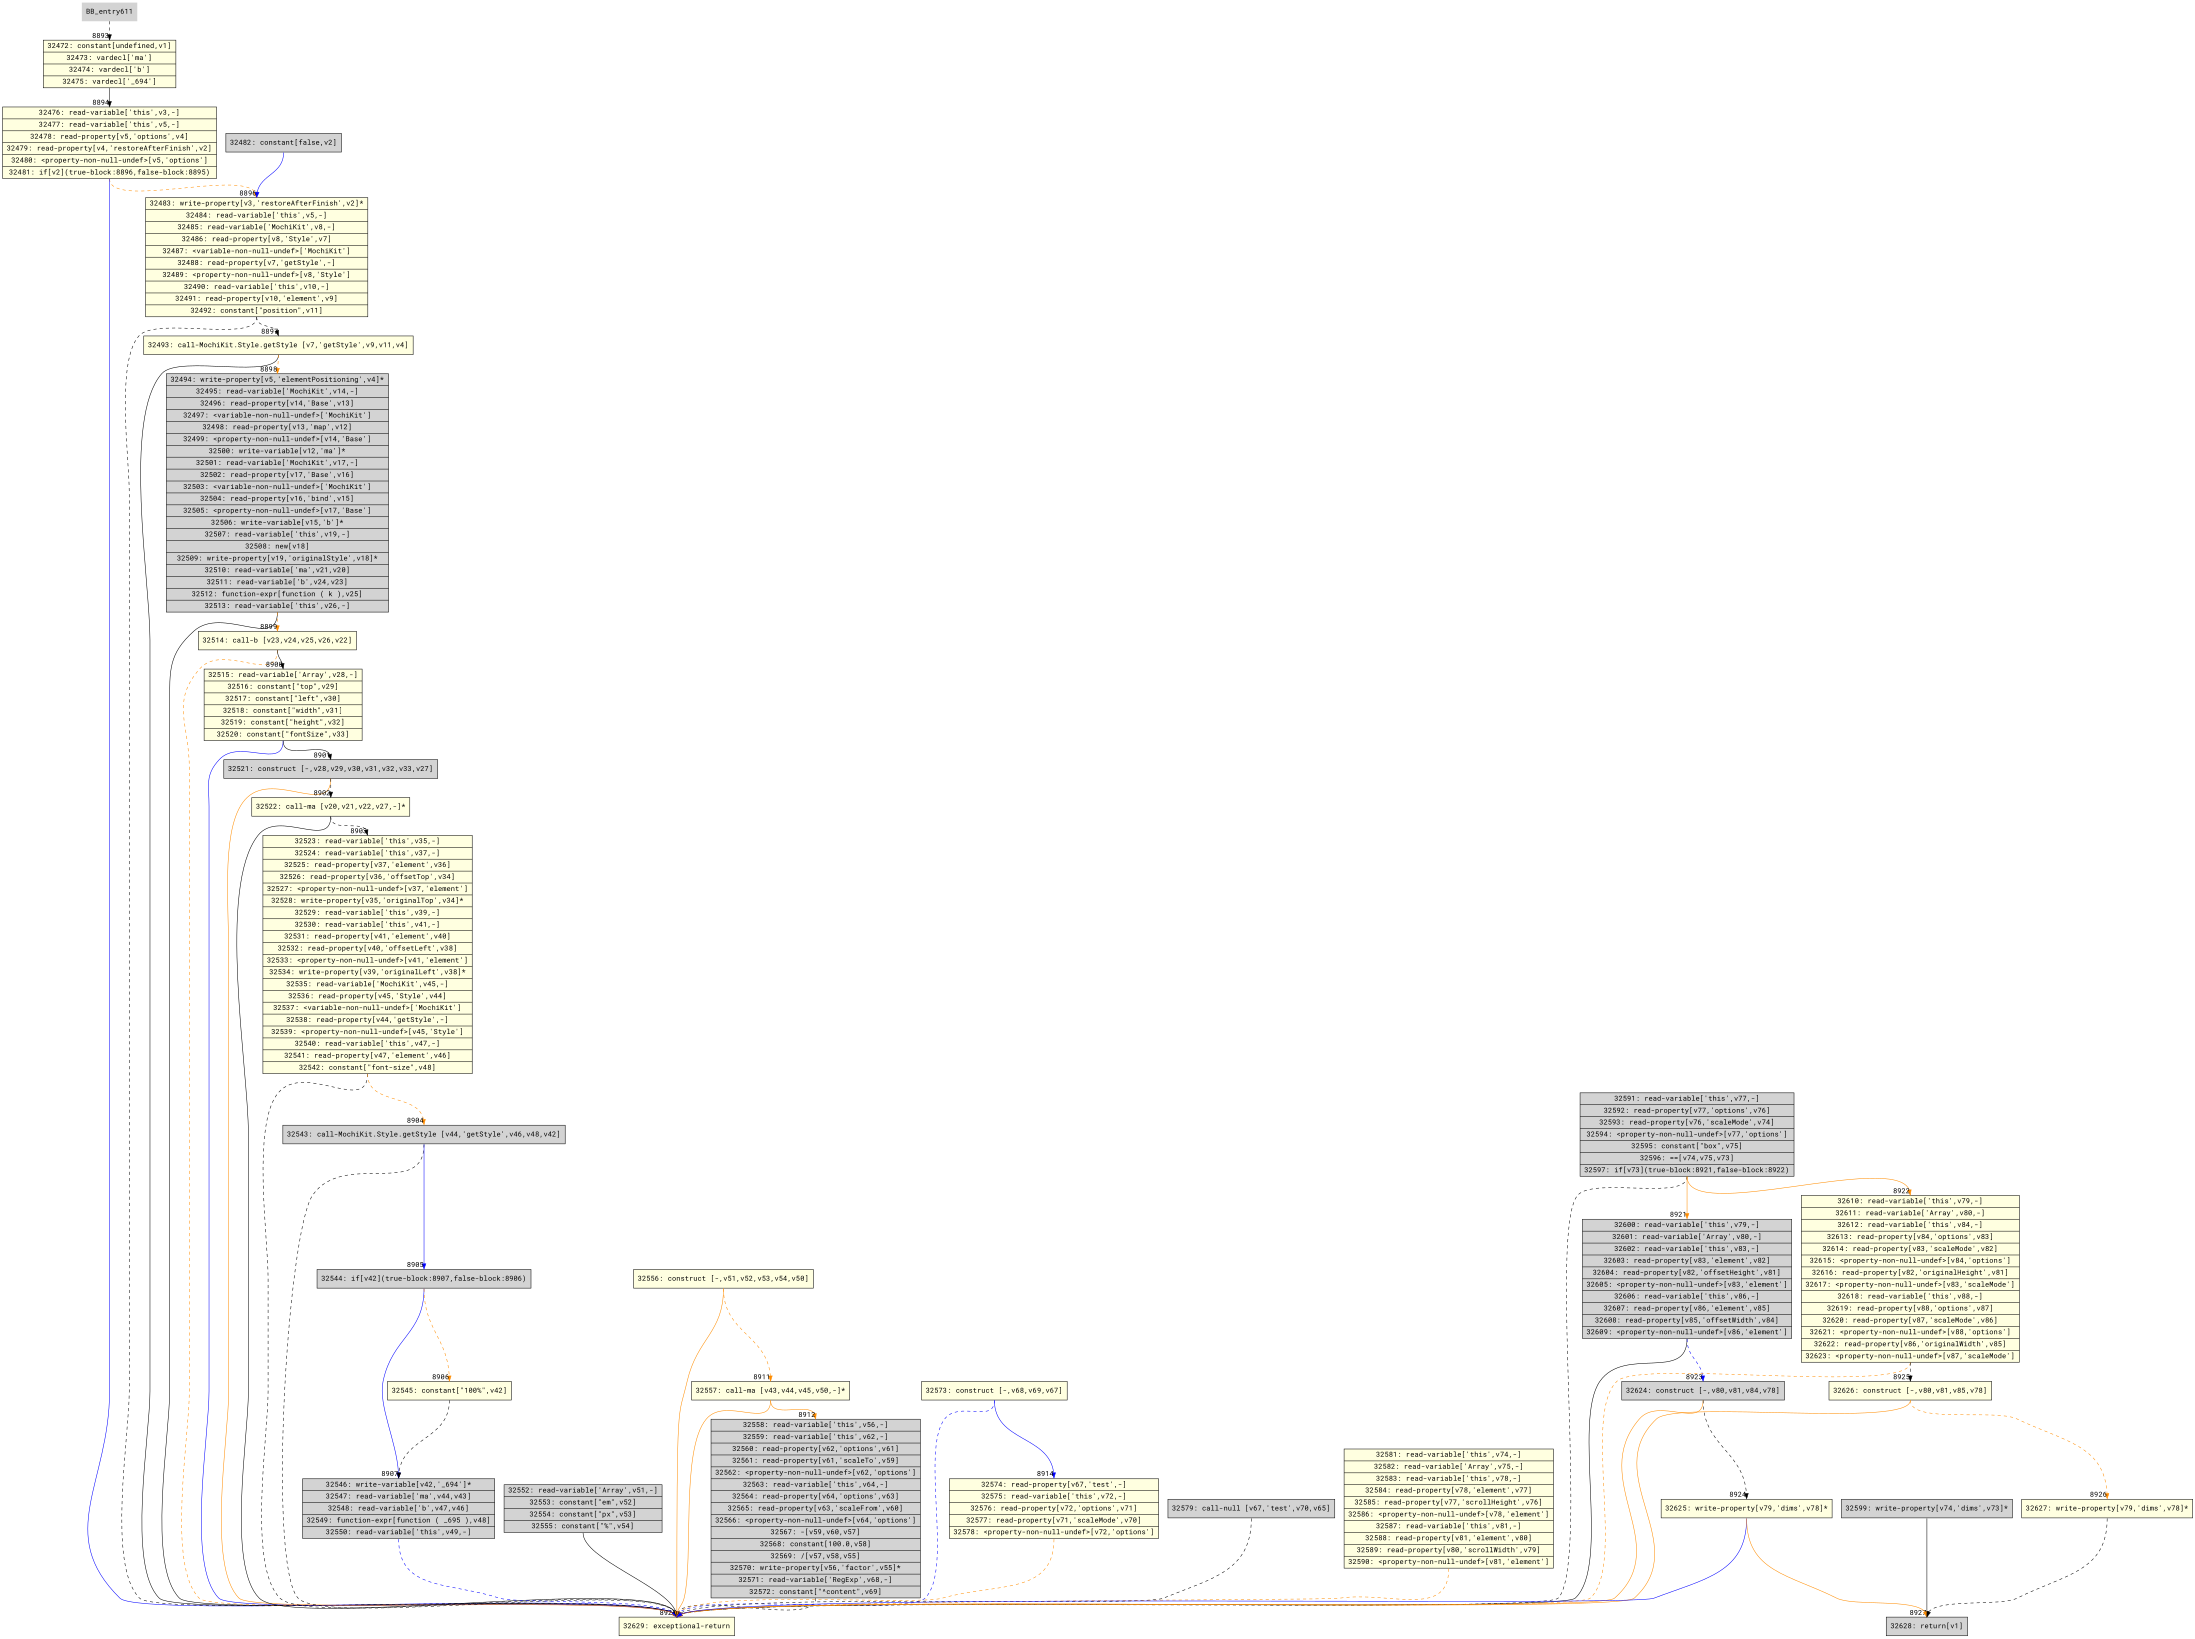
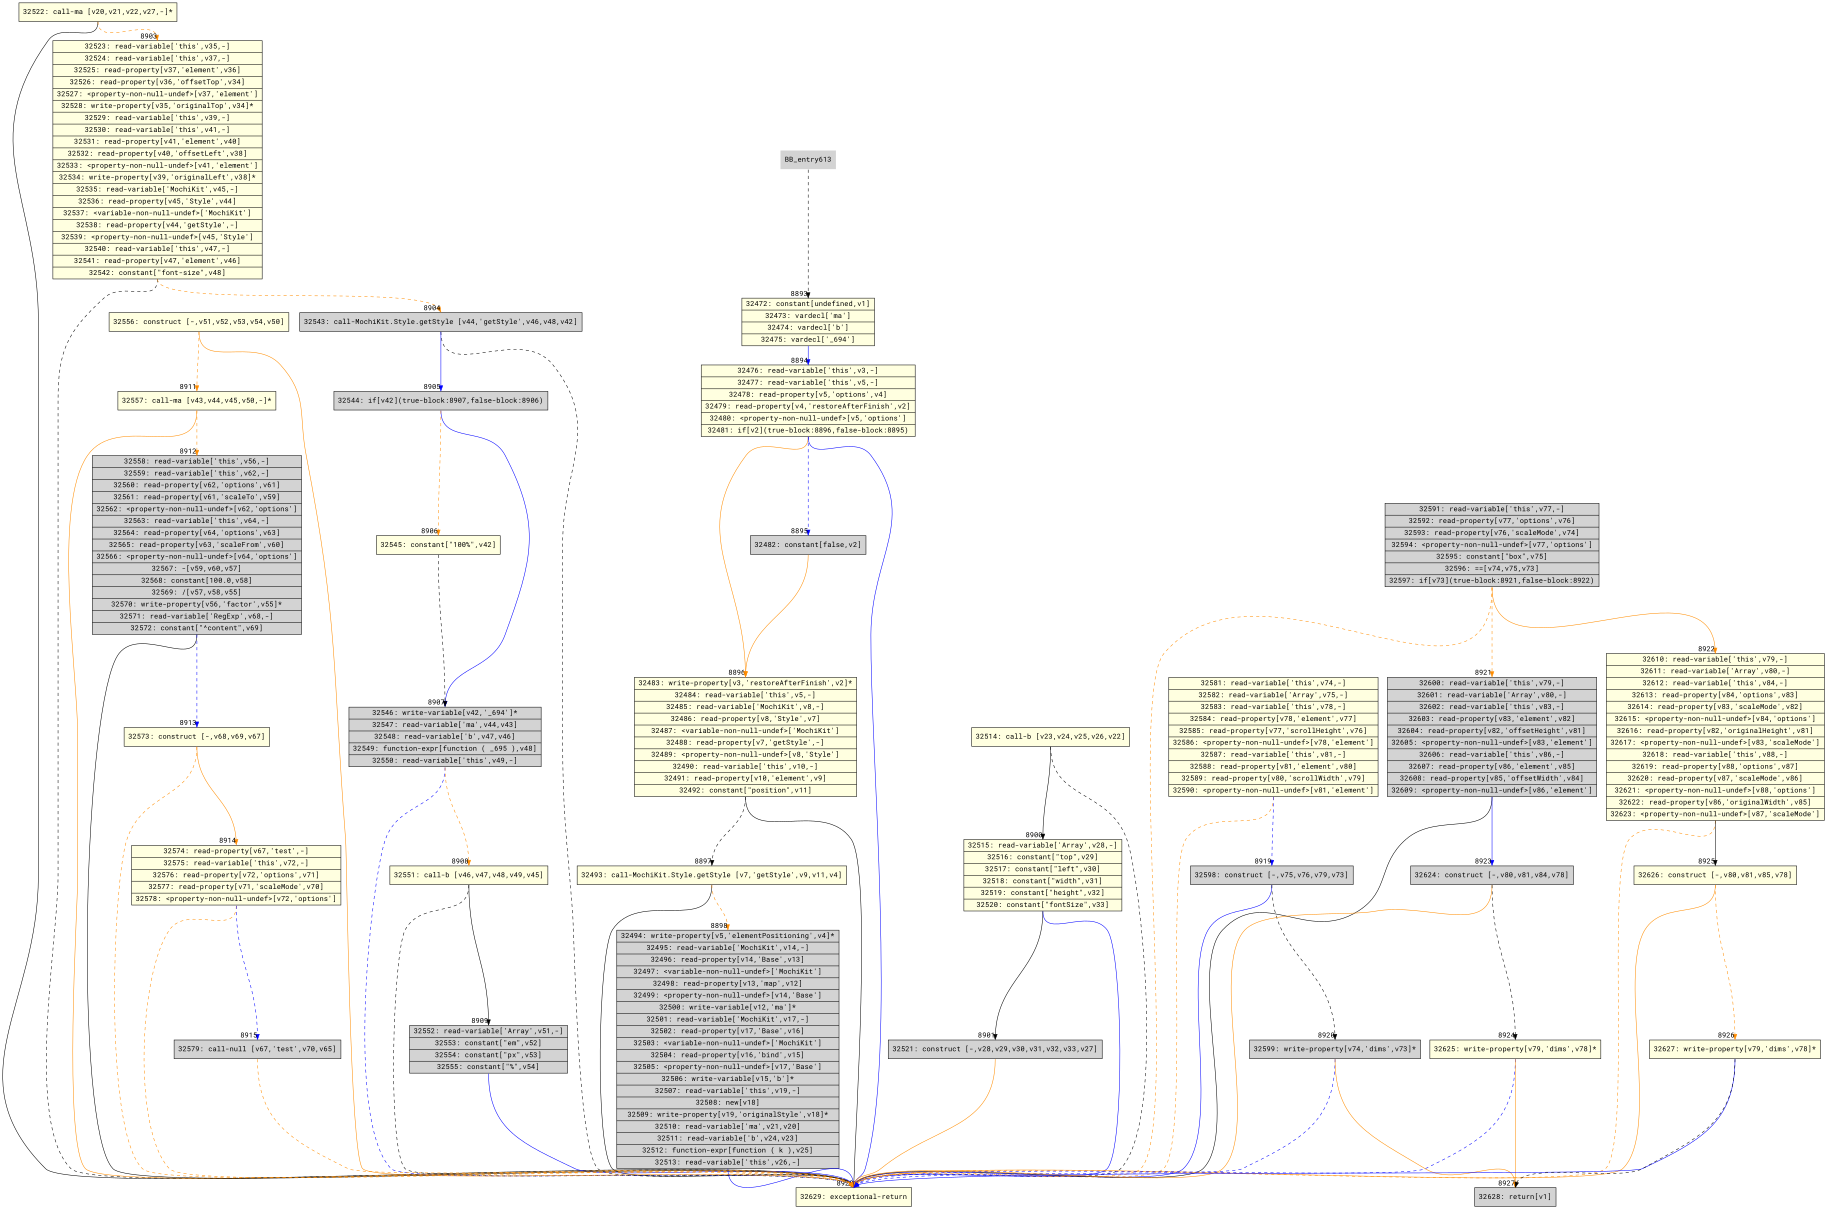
node "BB_entry611": label "BB_entry611" -> "BB_entry613"
edge "32472: constant[undefined,v1]" -> "32476: read-variable['this',v3,-]": color black -> blue
edge "32482: constant[false,v2]" -> "32483: write-property[v3,'restoreAfterFinish',v2]*": color blue -> darkorange
edge "32476: read-variable['this',v3,-]" -> "32483: write-property[v3,'restoreAfterFinish',v2]*": style dashed -> solid
edge "32476: read-variable['this',v3,-]" -> "32482: constant[false,v2]": added
edge "32494: write-property[v5,'elementPositioning',v4]*" -> "32514: call-b [v23,v24,v25,v26,v22]": removed
edge "32558: read-variable['this',v56,-]" -> "32573: construct [-,v68,v69,v67]": added
edge "32521: construct [-,v28,v29,v30,v31,v32,v33,v27]" -> "32522: call-ma [v20,v21,v22,v27,-]*": removed
edge "32522: call-ma [v20,v21,v22,v27,-]*" -> "32523: read-variable['this',v35,-]": color black -> darkorange
node "32551: call-b [v46,v47,v48,v49,v45]": added
node "32598: construct [-,v75,v76,v79,v73]": added
edge "32574: read-property[v67,'test',-]" -> "32579: call-null [v67,'test',v70,v65]": added
edge "32599: write-property[v74,'dims',v73]*" -> "32629: exceptional-return": added
edge "32483: write-property[v3,'restoreAfterFinish',v2]*" -> "32629: exceptional-return": style dashed -> solid
edge "32627: write-property[v79,'dims',v78]*" -> "32629: exceptional-return": added
edge "32591: read-variable['this',v77,-]" -> "32600: read-variable['this',v79,-]": style solid -> dashed
edge "32494: write-property[v5,'elementPositioning',v4]*" -> "32629: exceptional-return": color black -> blue
edge "32514: call-b [v23,v24,v25,v26,v22]" -> "32629: exceptional-return": color darkorange -> black
edge "32600: read-variable['this',v79,-]" -> "32624: construct [-,v80,v81,v84,v78]": style dashed -> solid
edge "32610: read-variable['this',v79,-]" -> "32626: construct [-,v80,v81,v85,v78]": style dashed -> solid
edge "32557: call-ma [v43,v44,v45,v50,-]*" -> "32558: read-variable['this',v56,-]": style solid -> dashed
edge "32573: construct [-,v68,v69,v67]" -> "32574: read-property[v67,'test',-]": color blue -> darkorange
edge "32599: write-property[v74,'dims',v73]*" -> "32628: return[v1]": color black -> darkorange
edge "32591: read-variable['this',v77,-]" -> "32629: exceptional-return": color black -> darkorange
edge "32552: read-variable['Array',v51,-]" -> "32629: exceptional-return": color black -> blue
edge "32573: construct [-,v68,v69,v67]" -> "32629: exceptional-return": color blue -> darkorange
edge "32579: call-null [v67,'test',v70,v65]" -> "32629: exceptional-return": color black -> darkorange
edge "32625: write-property[v79,'dims',v78]*" -> "32629: exceptional-return": style solid -> dashed
edge "32558: read-variable['this',v56,-]" -> "32629: exceptional-return": style dashed -> solid
